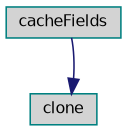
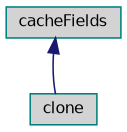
edge "cacheFields" -> "clone": reversed
